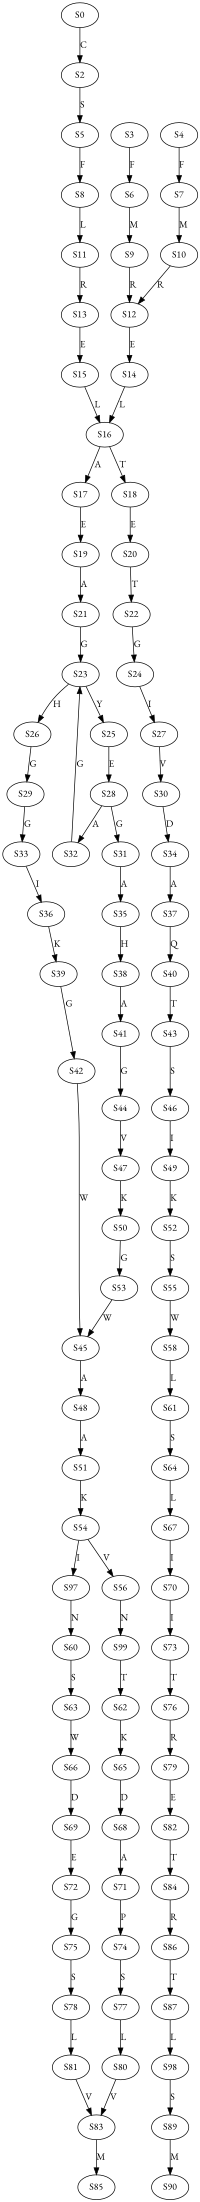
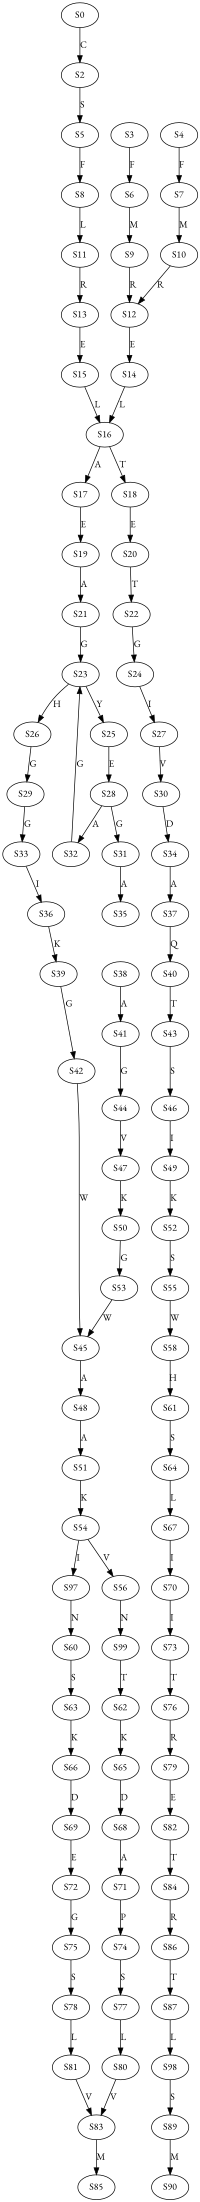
edge "S35" -> "S38": removed, label "H"
edge "S58" -> "S61": label "L" -> "H"
edge "S63" -> "S66": label "W" -> "K"
